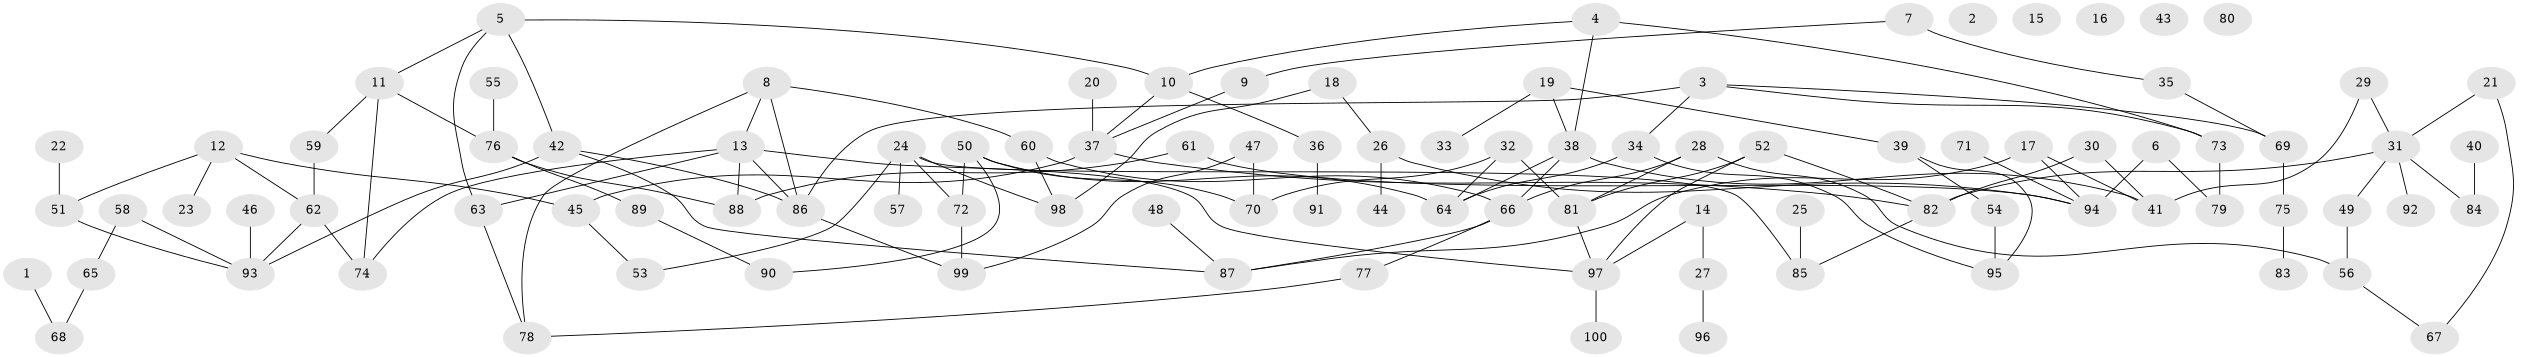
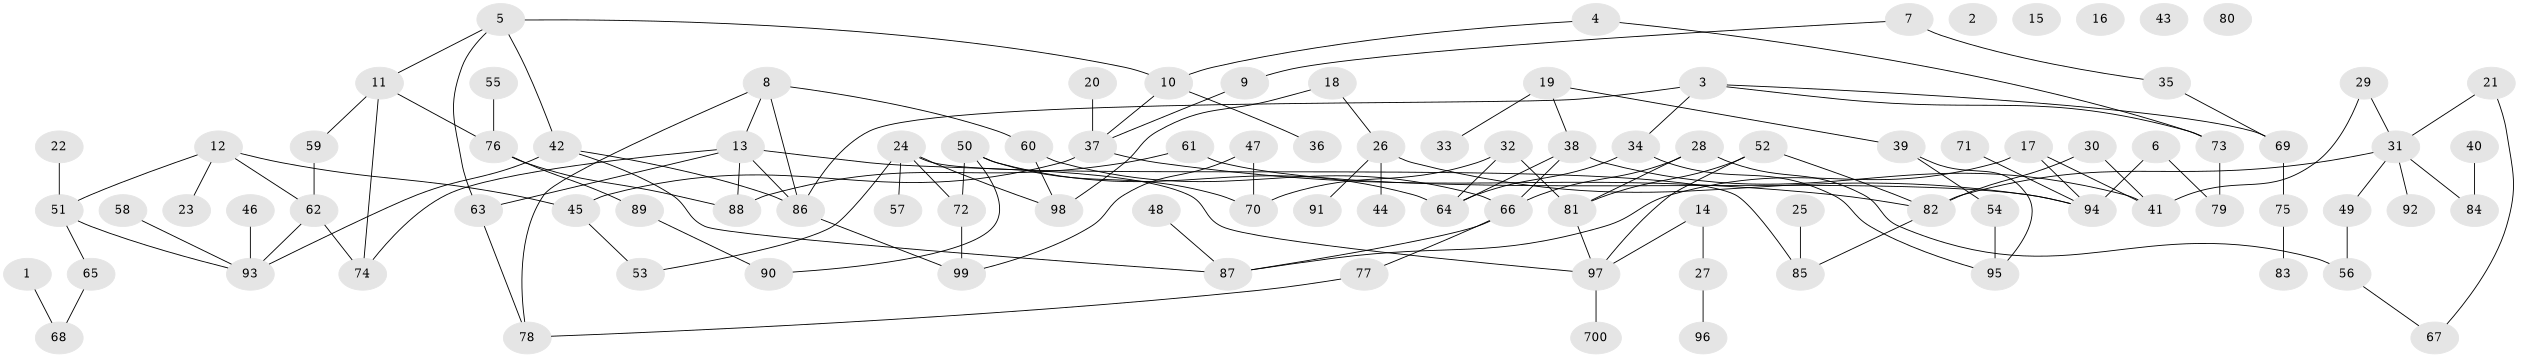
edge "4" -- "38": removed
edge "36" -- "91": now "26" -- "91"
edge "58" -- "65": now "51" -- "65"
node "100": label "100" -> "700"
